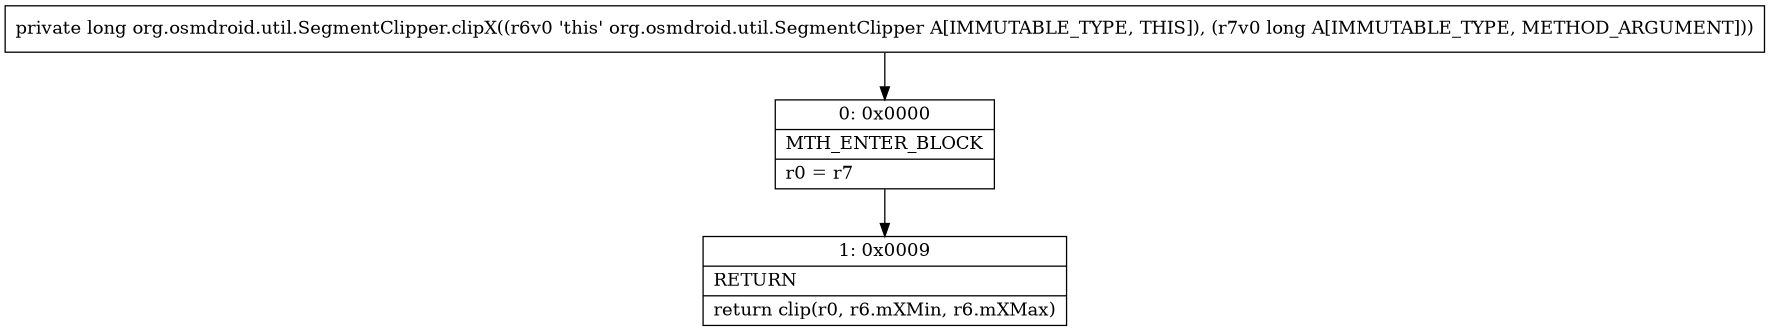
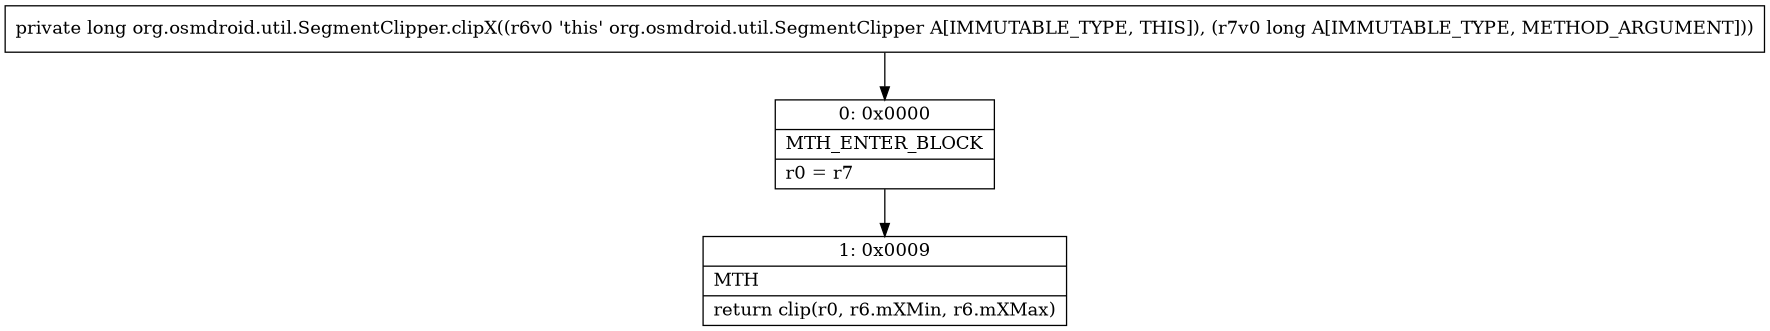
node "1: 0x0009": text "RETURN" -> "MTH"
